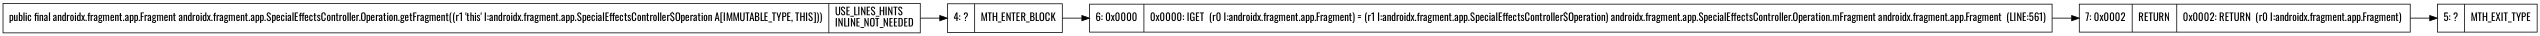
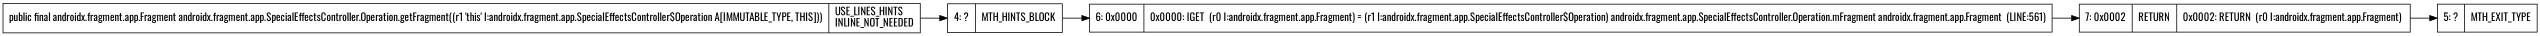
node "4: ?": text "MTH_ENTER_BLOCK" -> "MTH_HINTS_BLOCK"
